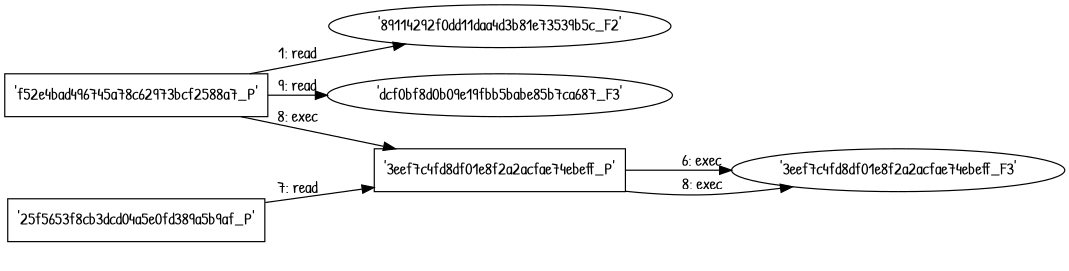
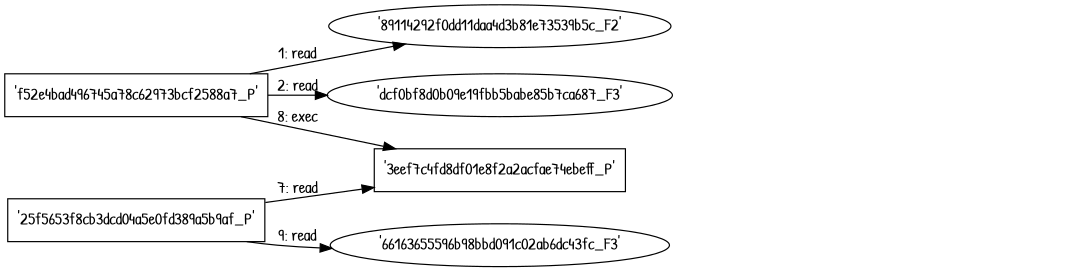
edge "'f52e4bad496745a78c62973bcf2588a7_P'" -> "'dcf0bf8d0b09e19fbb5babe85b7ca687_F3'": label "9: read" -> "2: read"
node "'3eef7c4fd8df01e8f2a2acfae74ebeff_F3'": removed
node "'66163655596b98bbd091c02ab6dc43fc_F3'": added
